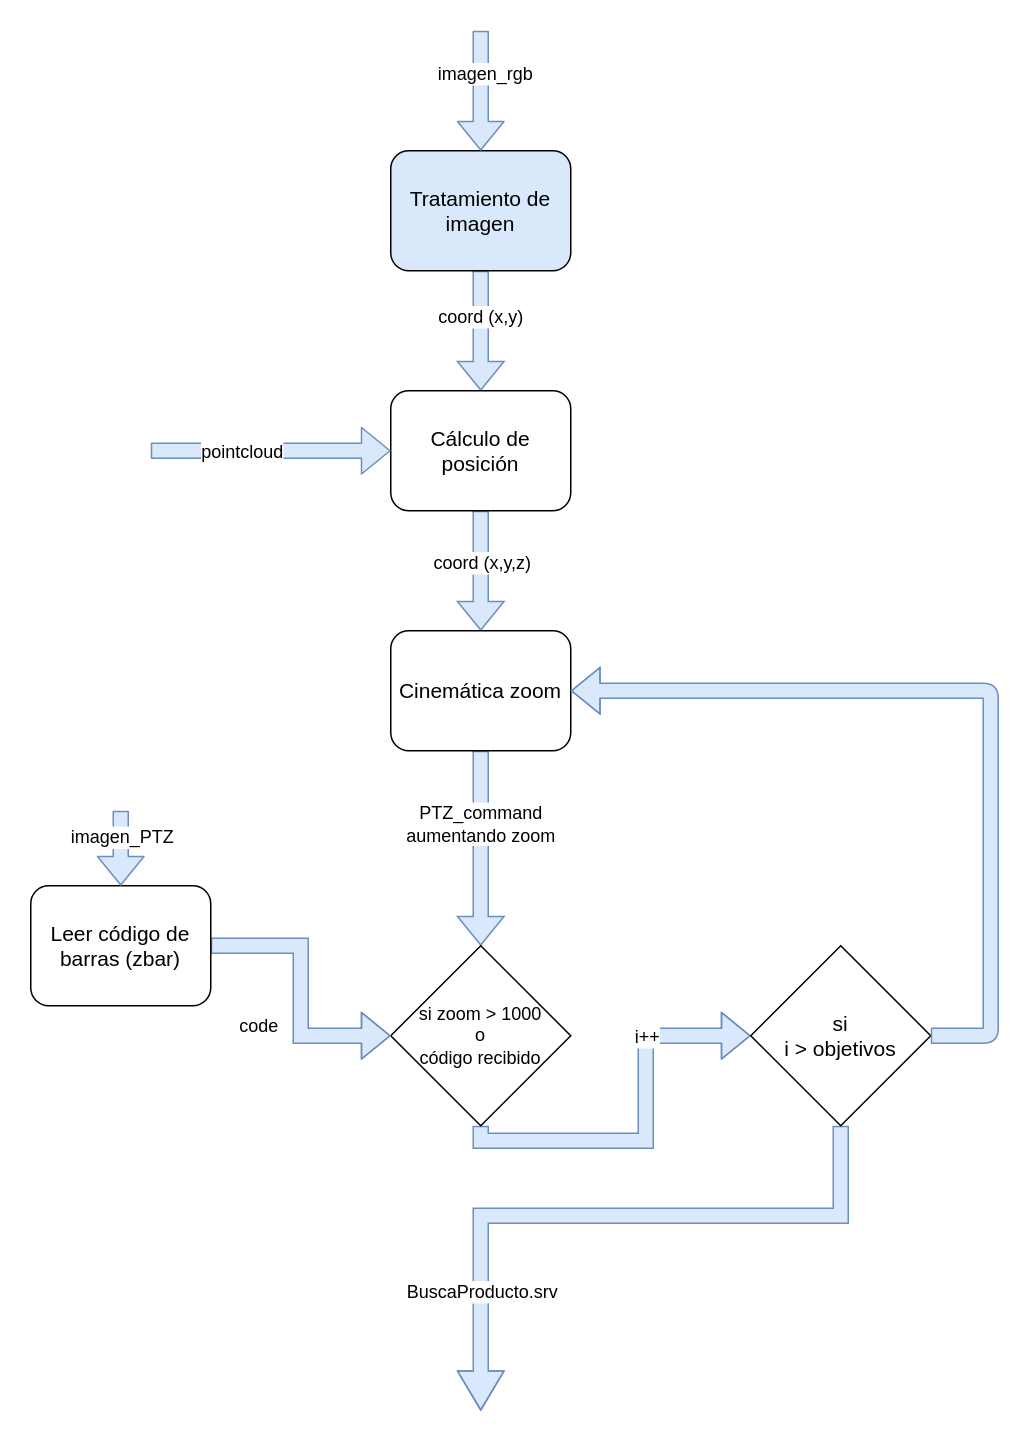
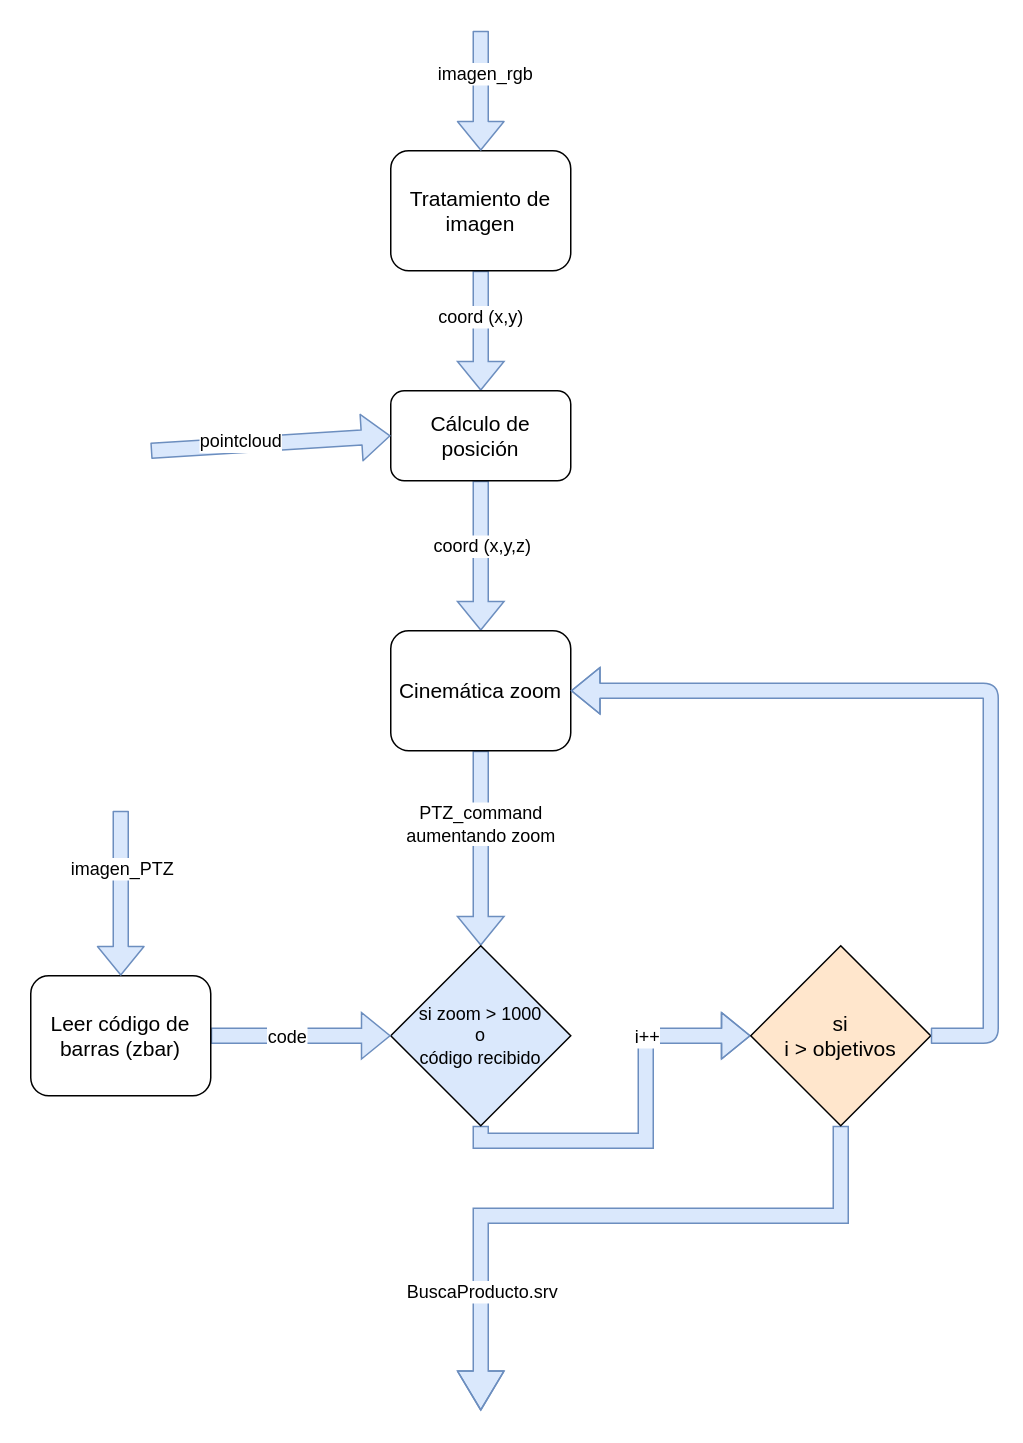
node "Tratamiento de imagen": fillcolor #dae8fc -> #ffffff
node "Cálculo de posición": size 180x120 -> 180x90
node "Leer código de barras (zbar)": moved (121, 946) -> (121, 1036)
node "si zoom > 1000 o código recibido": fillcolor #ffffff -> #dae8fc
node "si i > objetivos": fillcolor #ffffff -> #ffe6cc
